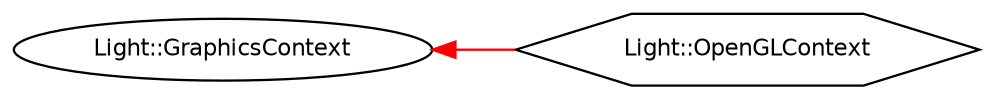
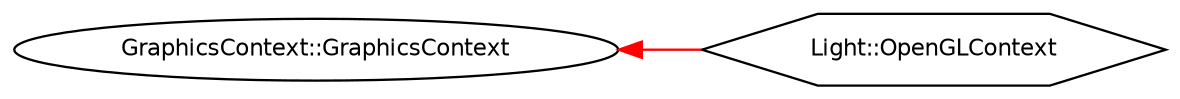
node "Light::GraphicsContext": label "Light::GraphicsContext" -> "GraphicsContext::GraphicsContext"
